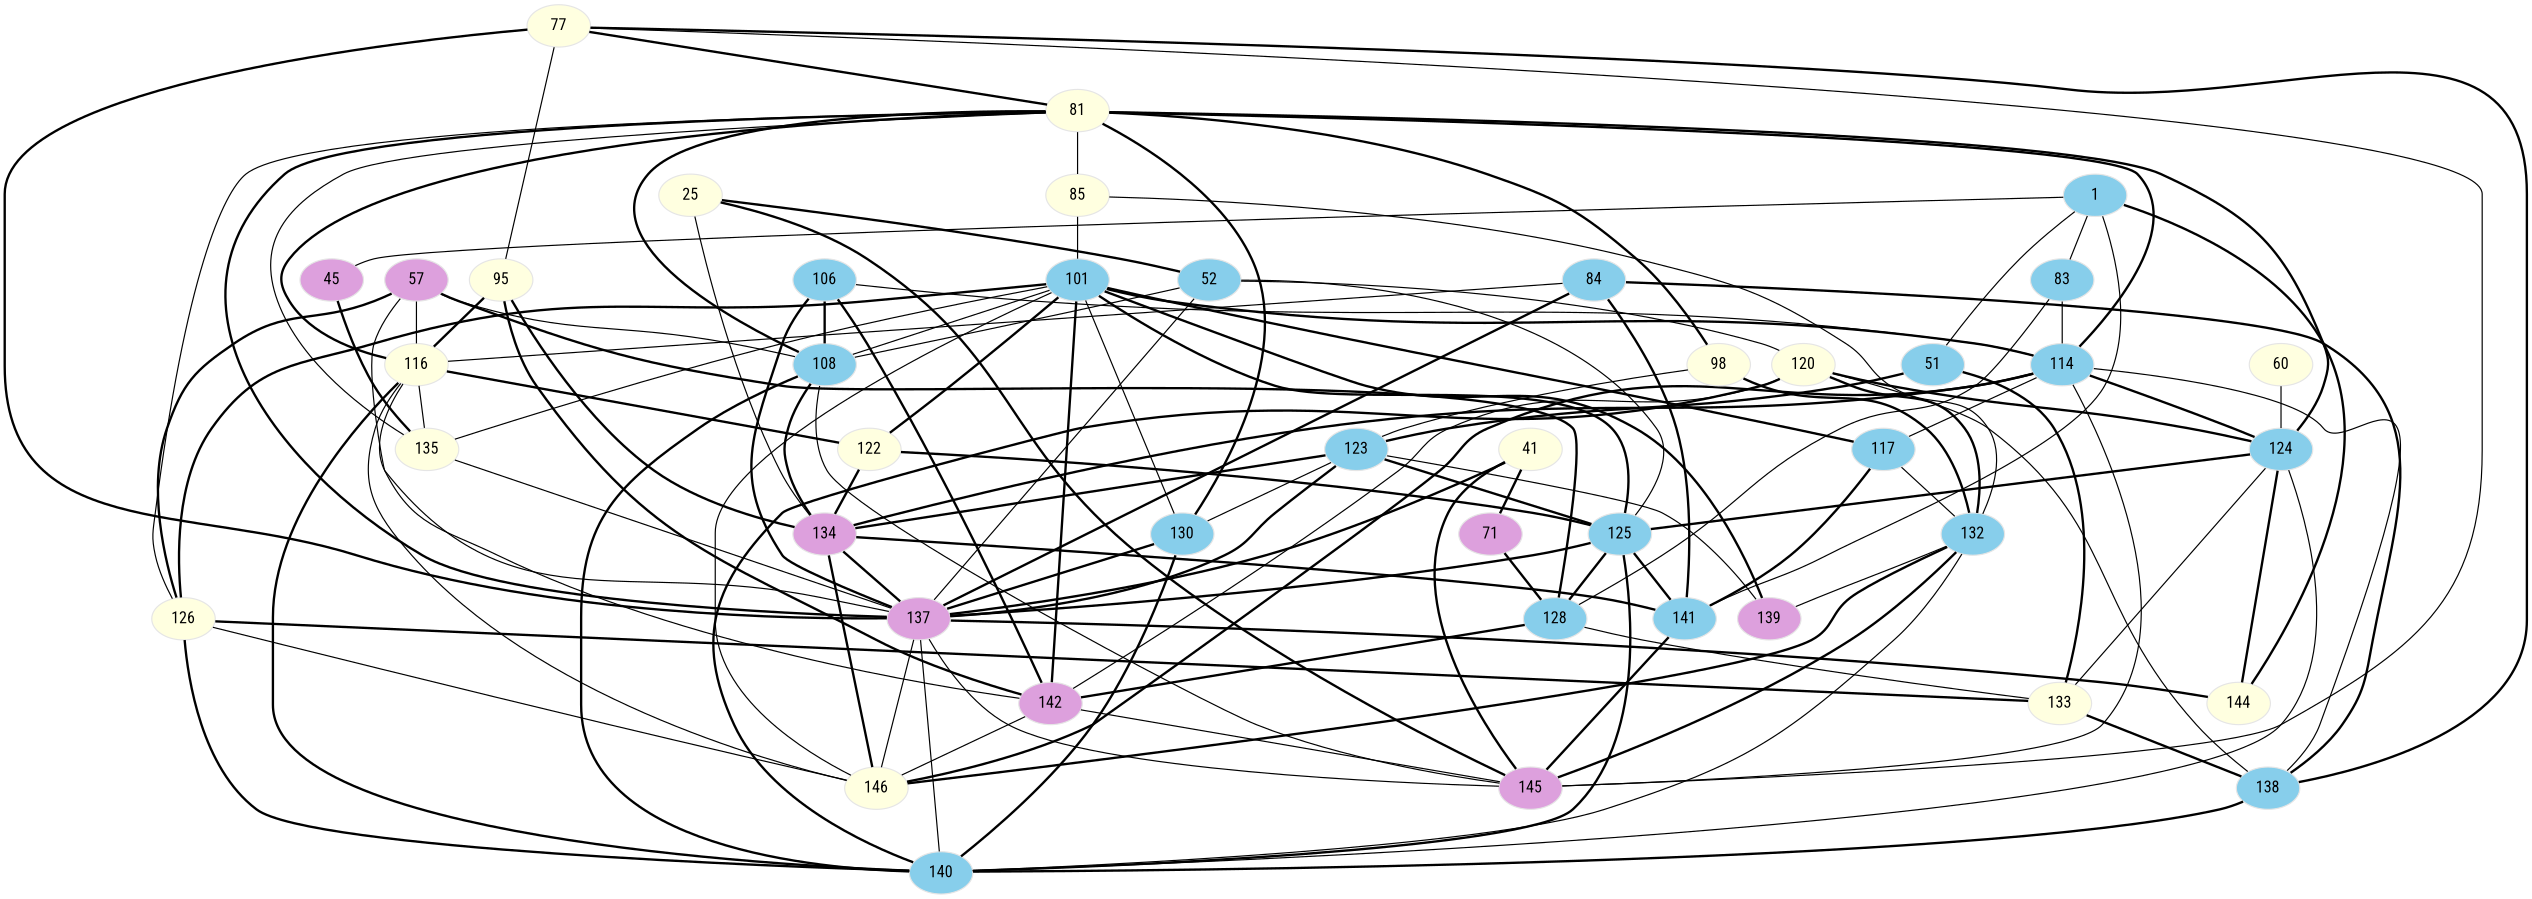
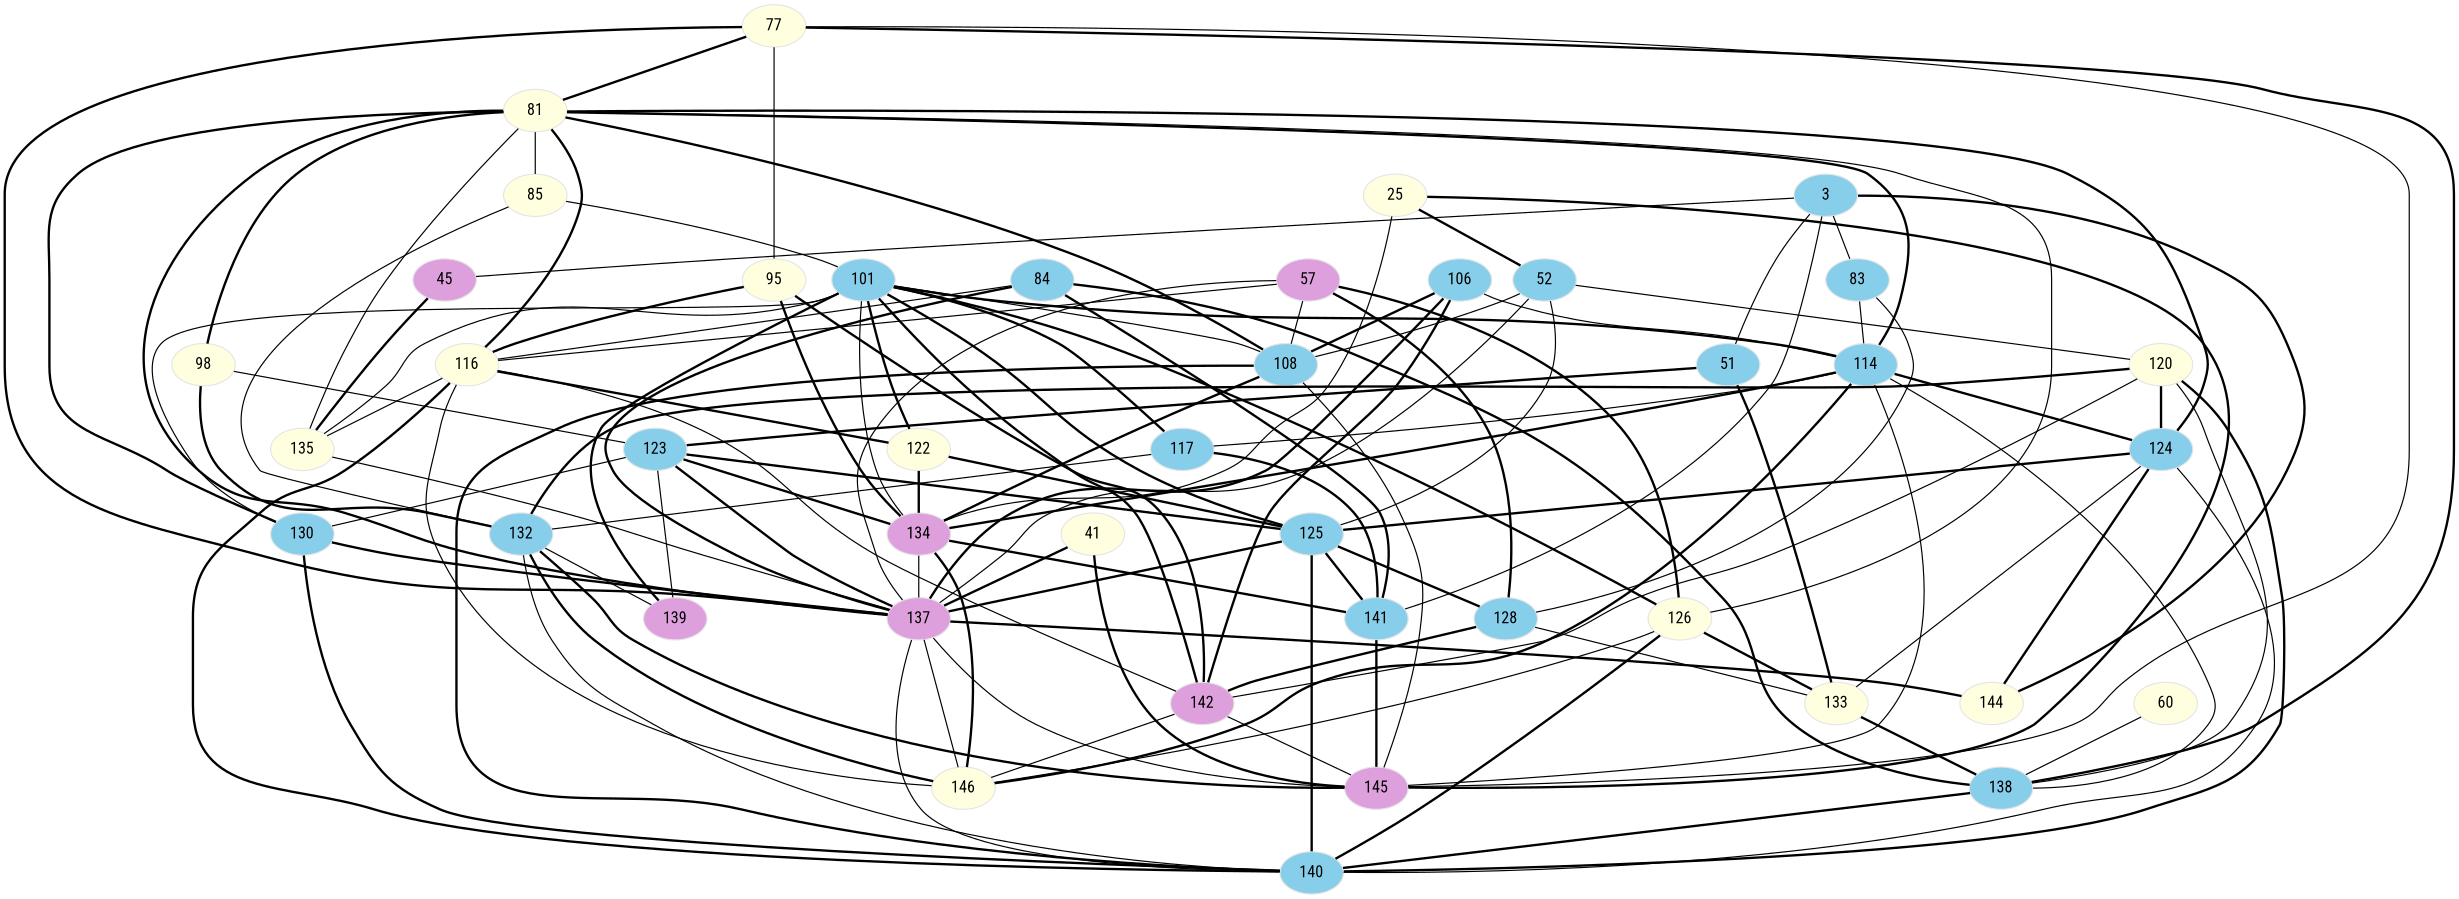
node "1": label "1" -> "3"
edge "60" -- "124": now "60" -- "138"
edge "101" -- "146": now "101" -- "134"
node "71": removed
edge "134" -- "137": style bold -> solid
